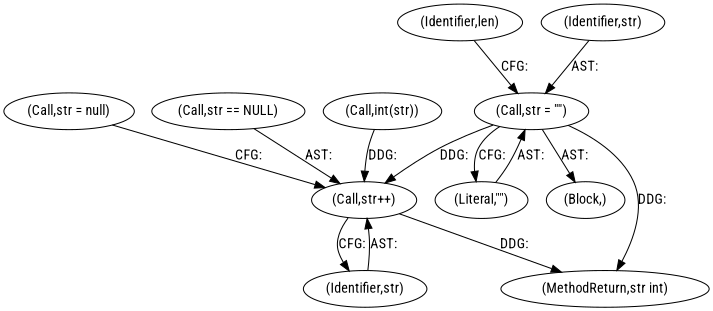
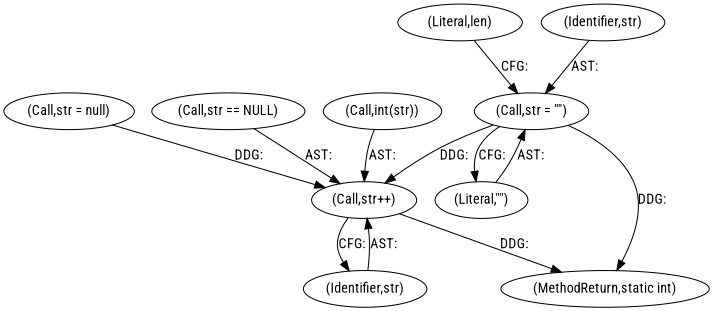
node "(Identifier,len)": label "(Identifier,len)" -> "(Literal,len)"
edge "(Call,str = null)" -> "(Call,str++)": label "CFG: " -> "DDG: "
edge "(Call,int(str))" -> "(Call,str++)": label "DDG: " -> "AST: "
node "(Block,)": removed
node "(MethodReturn,str int)": label "(MethodReturn,str int)" -> "(MethodReturn,static int)"
